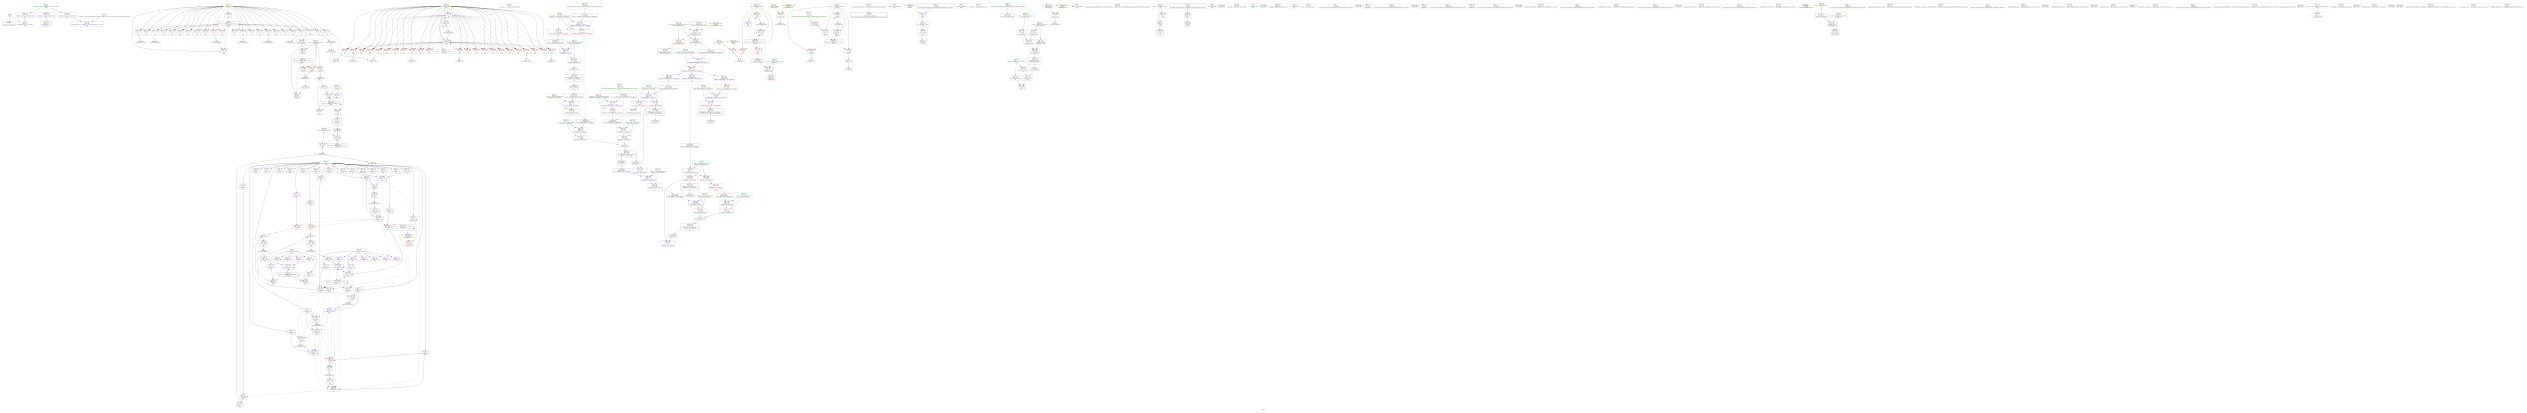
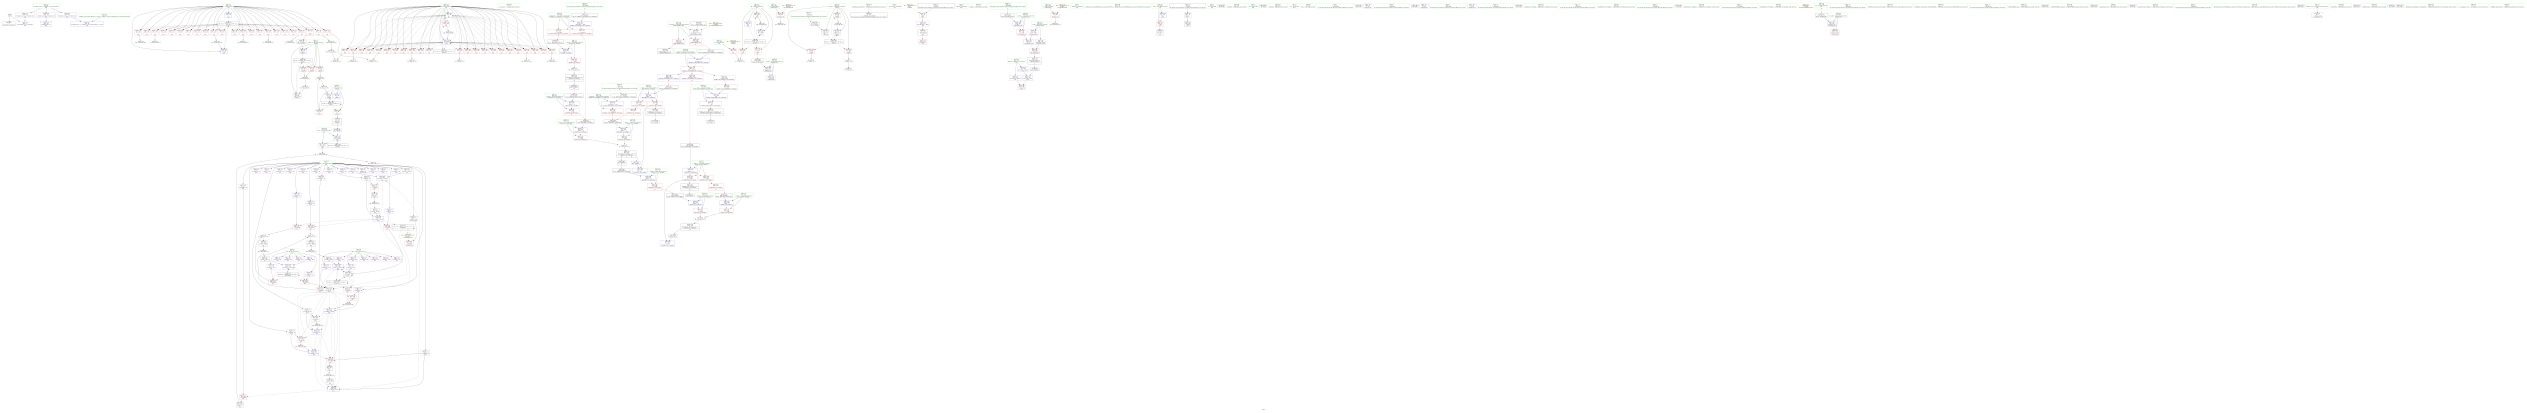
node "NodeID: 295": added
